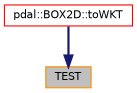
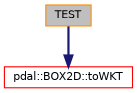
edge "pdal::BOX2D::toWKT" -> "TEST": reversed
